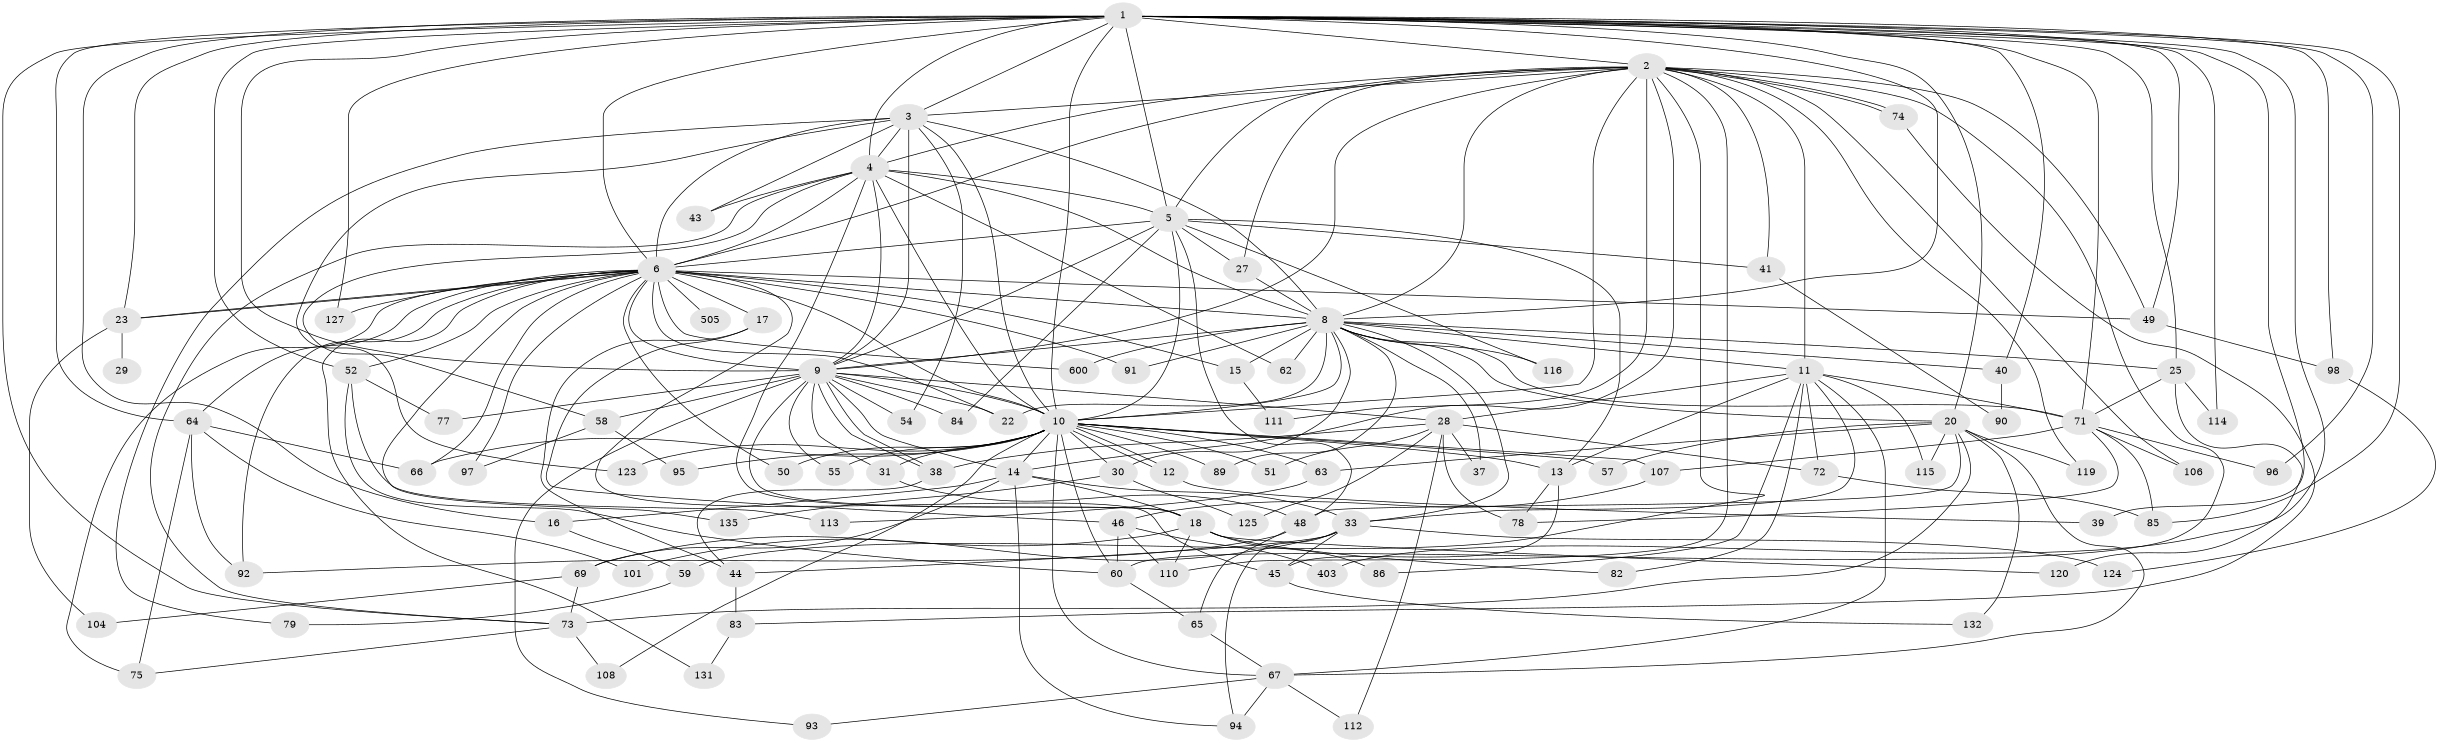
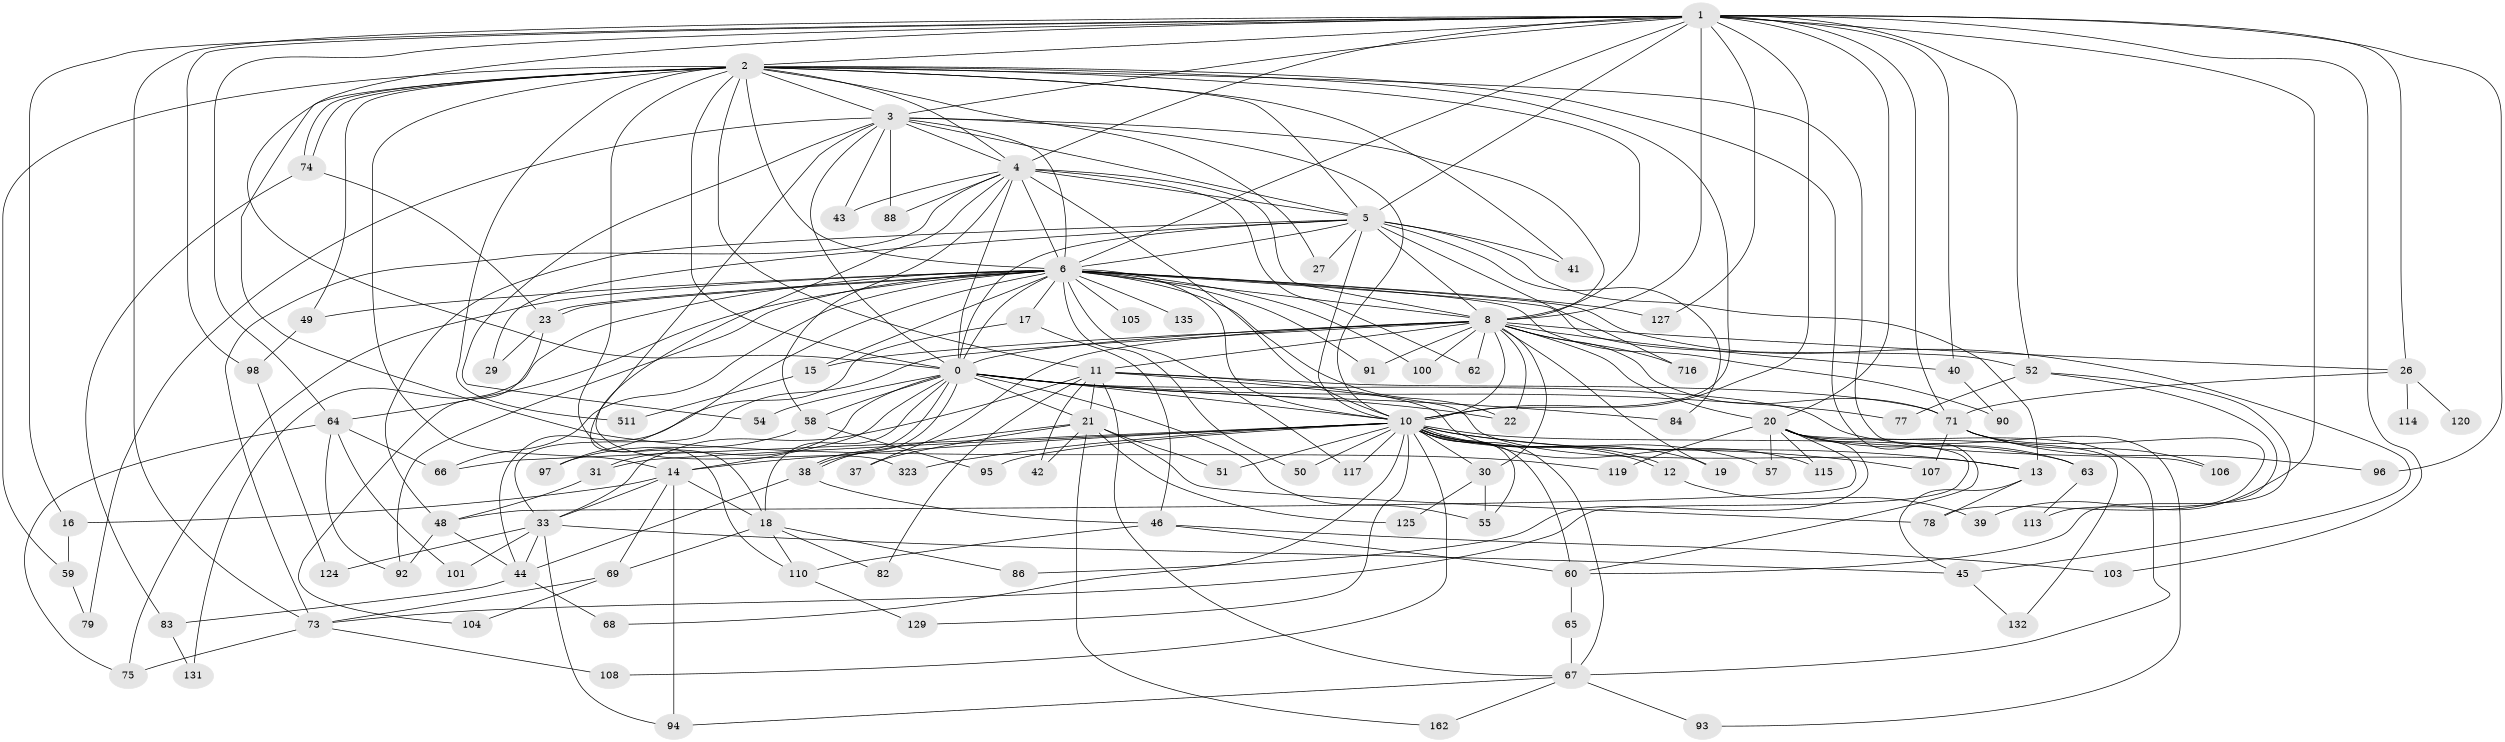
edge "1" -- "49": removed
edge "1" -- "23": now "74" -- "23"
edge "1" -- "114": removed
edge "3" -- "5": added
node "88": added
edge "5" -- "29": added
edge "27" -- "8": now "5" -- "8"
node "505": label "505" -> "105"
edge "41" -- "90": now "6" -- "90"
node "9": label "9" -> "0"
node "600": label "600" -> "100"
node "116": label "116" -> "716"
node "25": label "25" -> "26"
node "111": label "111" -> "511"
node "28": label "28" -> "21"
node "123": label "123" -> "323"
node "89": label "89" -> "19"
node "117": added
node "72": label "72" -> "42"
edge "30" -- "135": now "30" -- "55"
edge "107" -- "46": now "38" -- "46"
node "85": removed
edge "11" -- "86": now "20" -- "86"
edge "18" -- "120": removed
edge "48" -- "65": now "48" -- "44"
node "403": label "403" -> "103"
node "68": added
node "129": added
node "112": label "112" -> "162"
